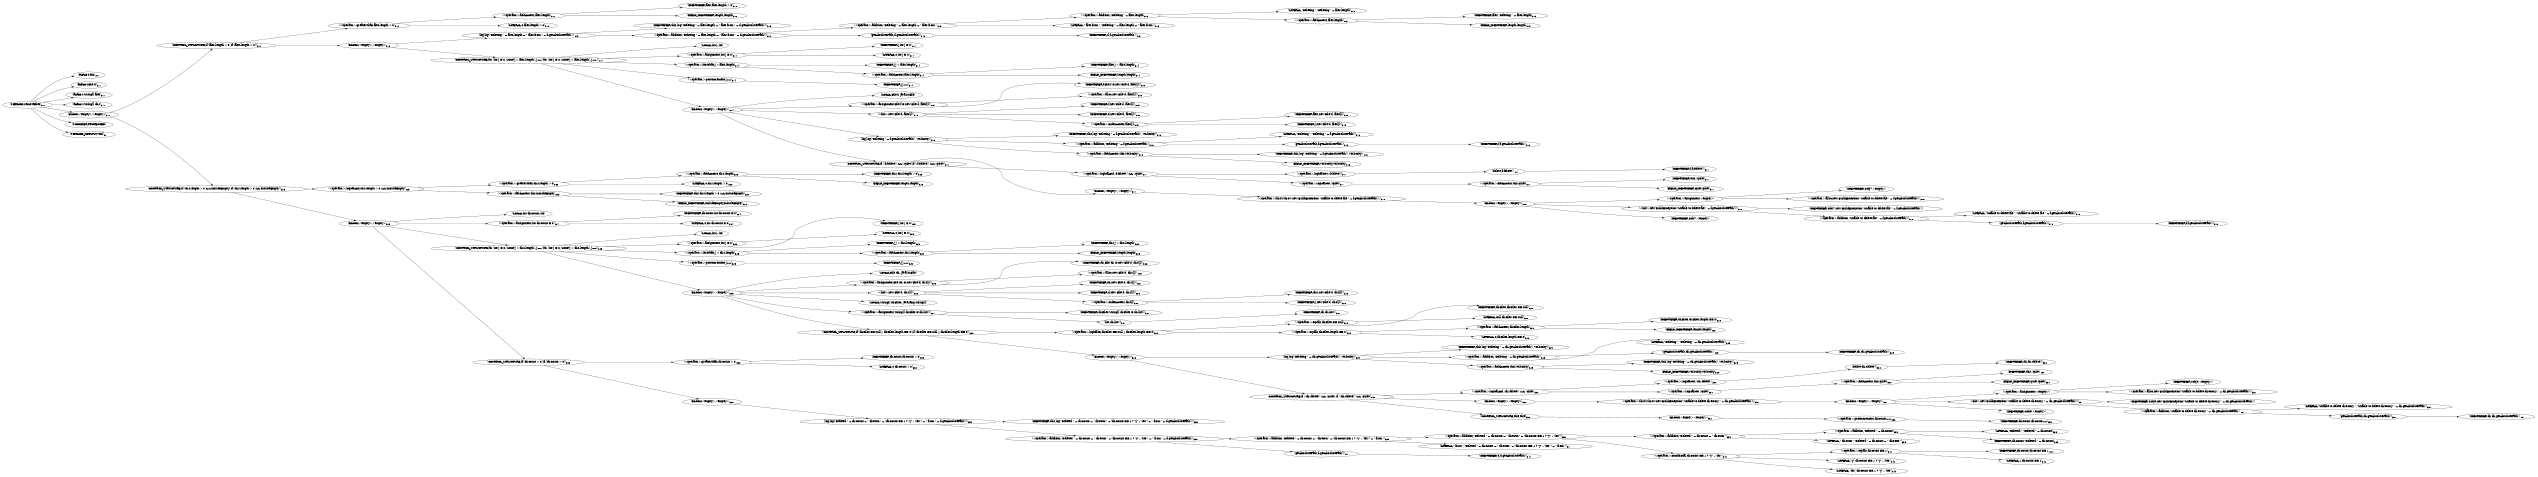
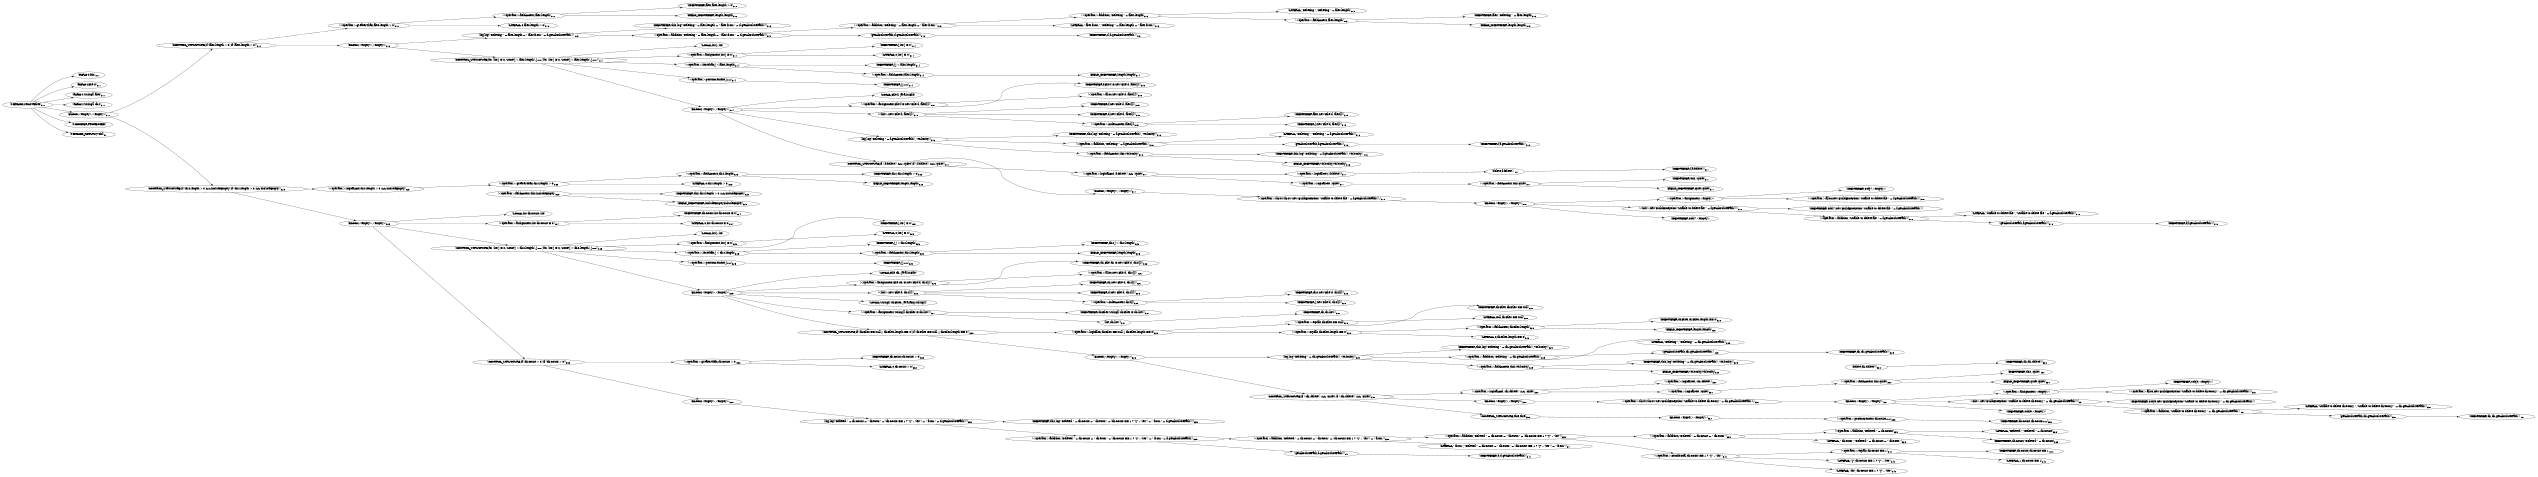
node "(IDENTIFIER,files,j < files.length)": removed
edge "(<operator>.logicalAnd,dirs.length > 0 && includeEmpty)" -> "(<operator>.fieldAccess,this.includeEmpty)": removed
edge "(<operator>.logicalNot,!dir.delete())" -> "(delete,dir.delete())": removed
